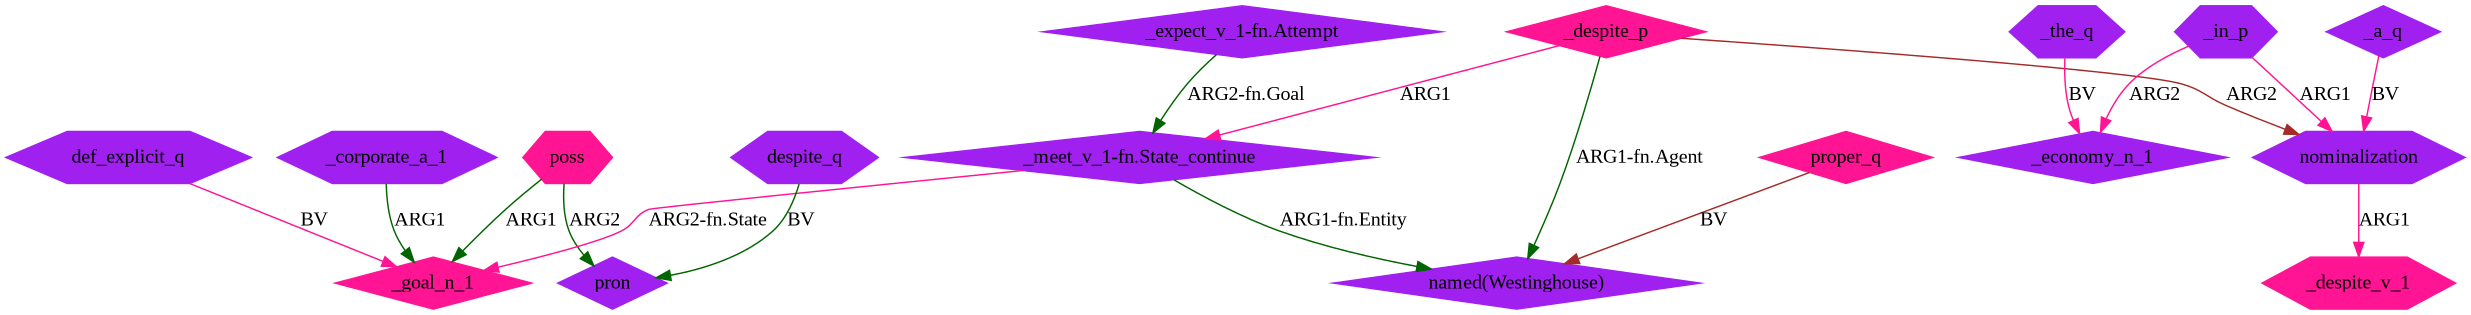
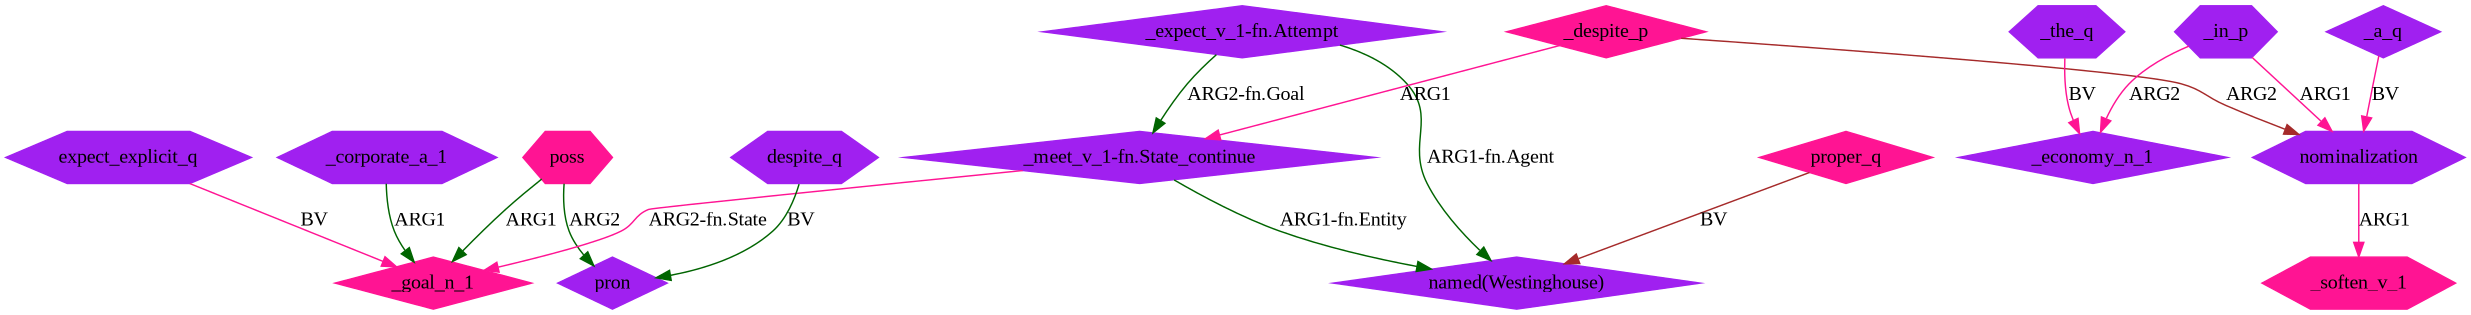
edge "_despite_p" -> "named(Westinghouse)": now "_expect_v_1-fn.Attempt" -> "named(Westinghouse)"
node "def_explicit_q": label "def_explicit_q" -> "expect_explicit_q"
node "_despite_v_1": label "_despite_v_1" -> "_soften_v_1"
